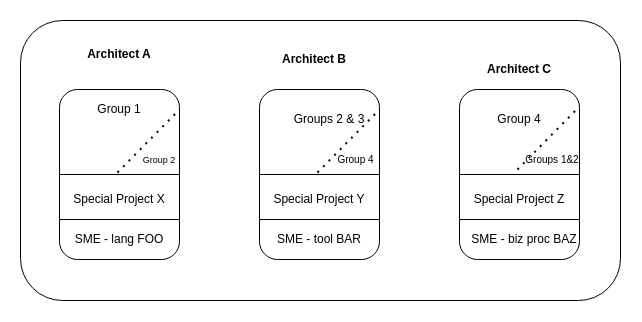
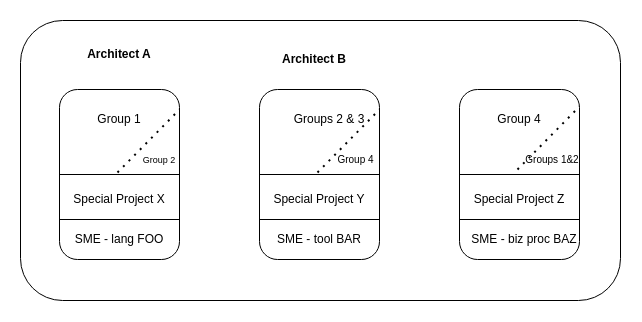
node "Architect C": removed
node "Group 1": moved (120, 110) -> (120, 120)
